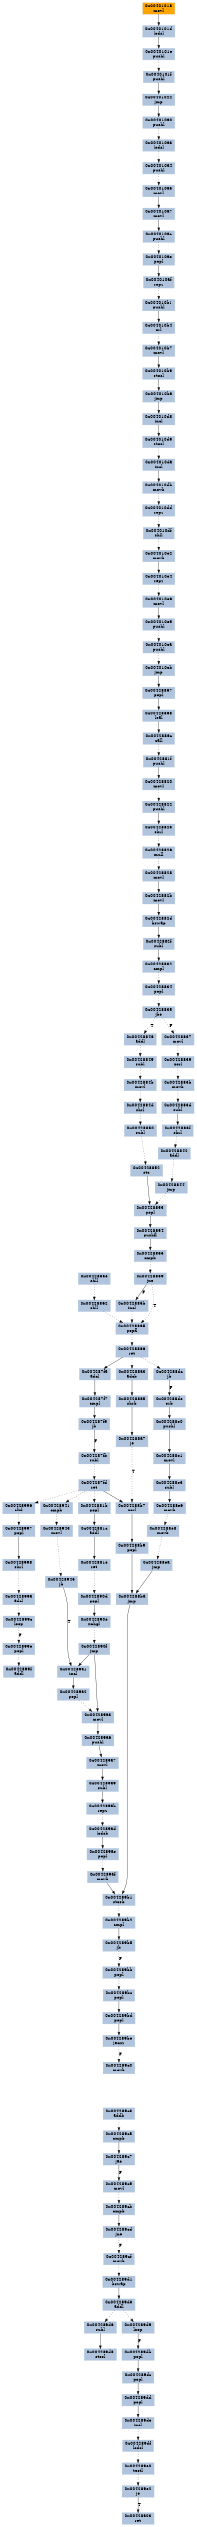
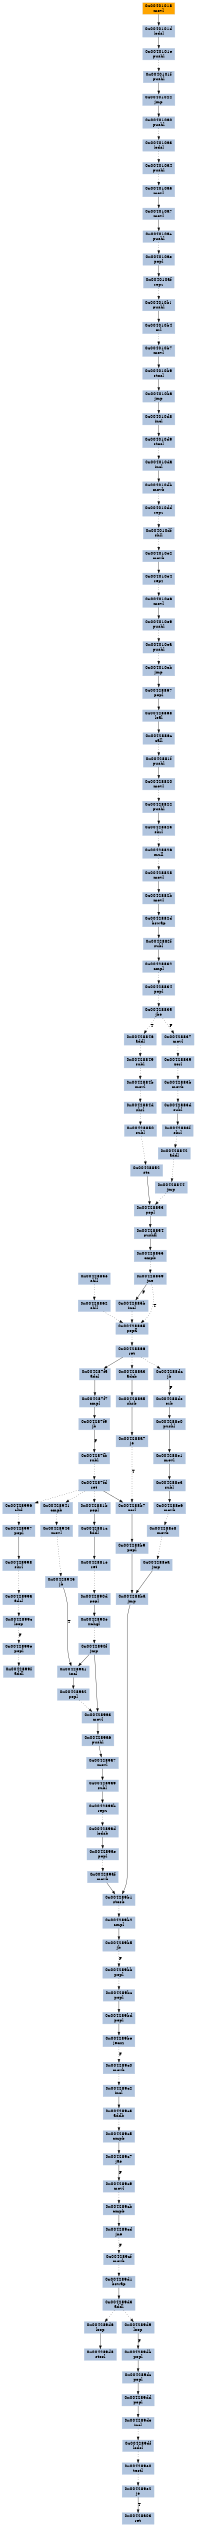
node "0x004289c2 incl": added
node "0x004289d6 subl": label "0x004289d6 subl" -> "0x004289d6 loop"
